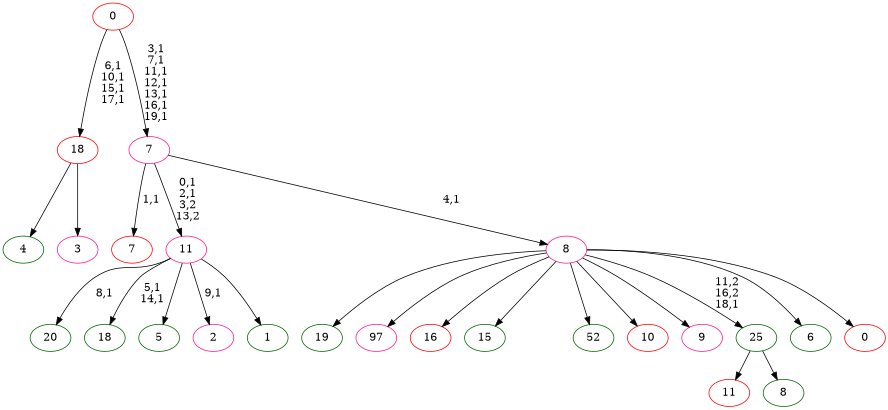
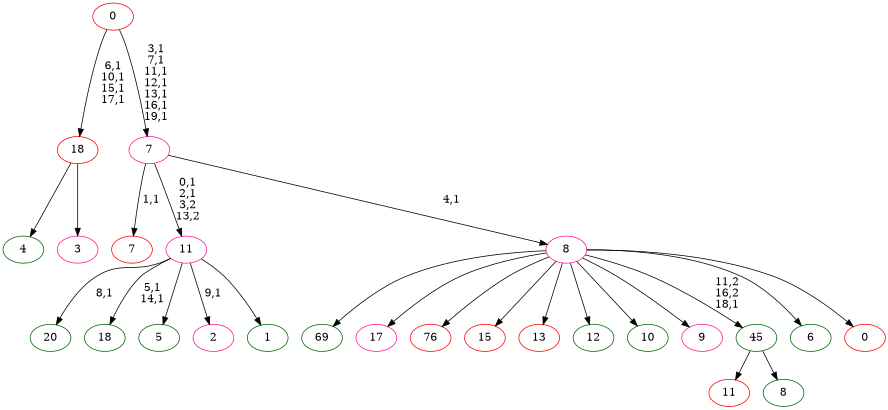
node "19": label "19" -> "69"
node "97": label "97" -> "17"
node "16": label "16" -> "76"
node "15": color darkgreen -> red
node "13": added
node "52": label "52" -> "12"
node "10": color red -> darkgreen
node "25": label "25" -> "45"
